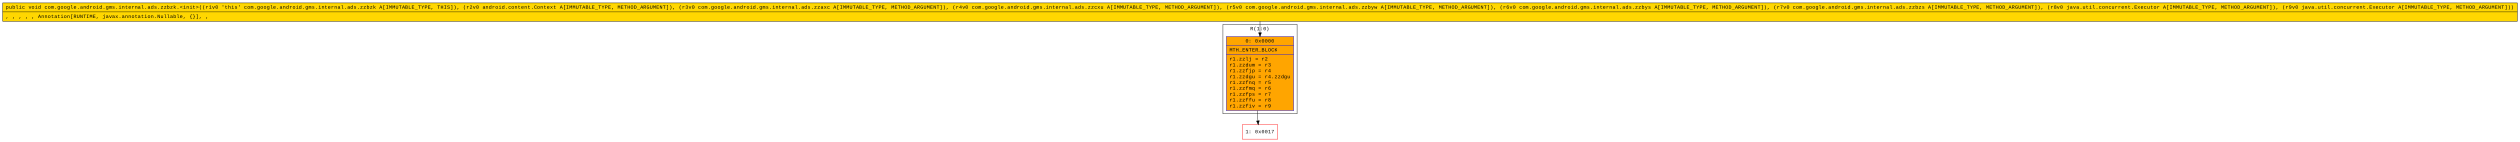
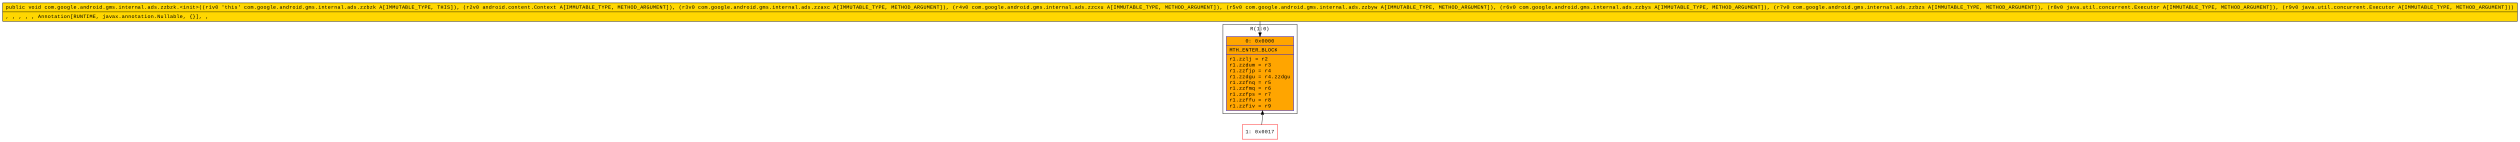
edge "0: 0x0000" -> "1: 0x0017": reversed
